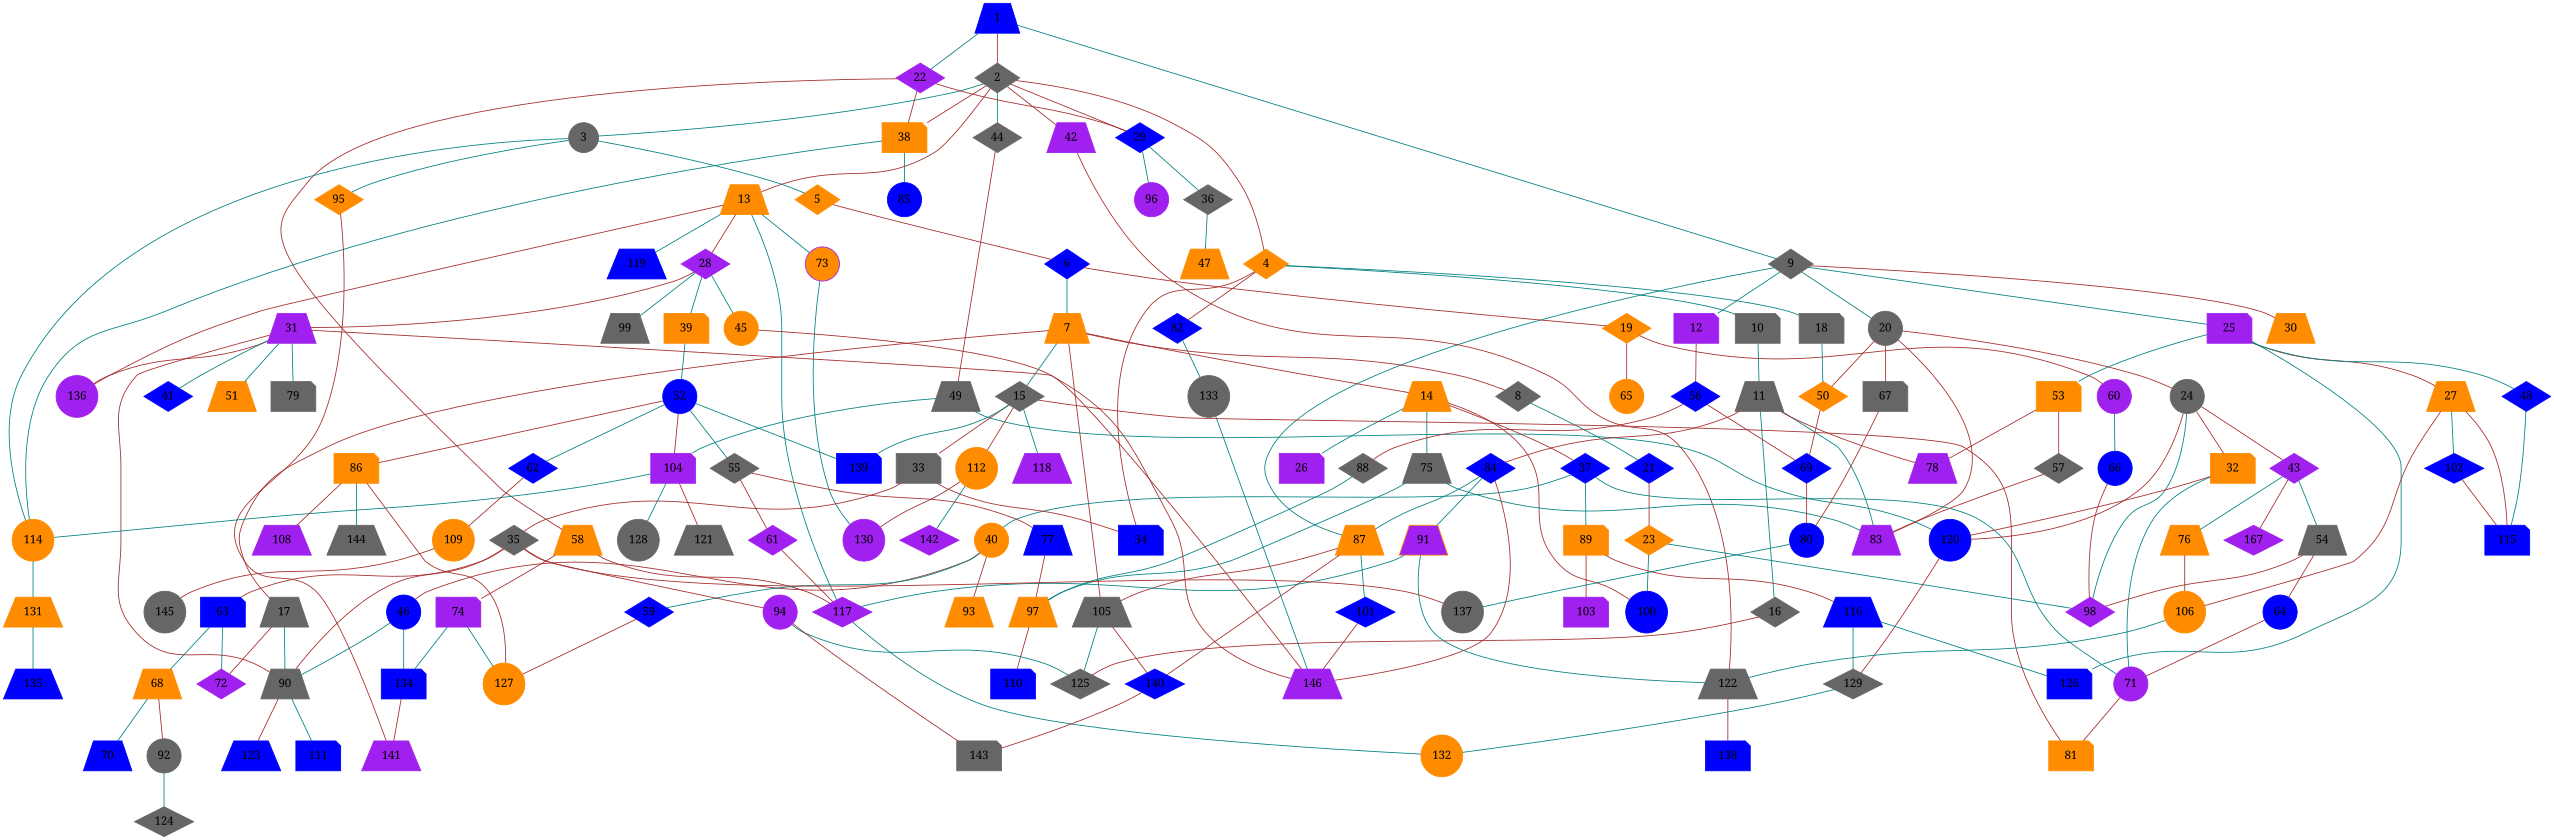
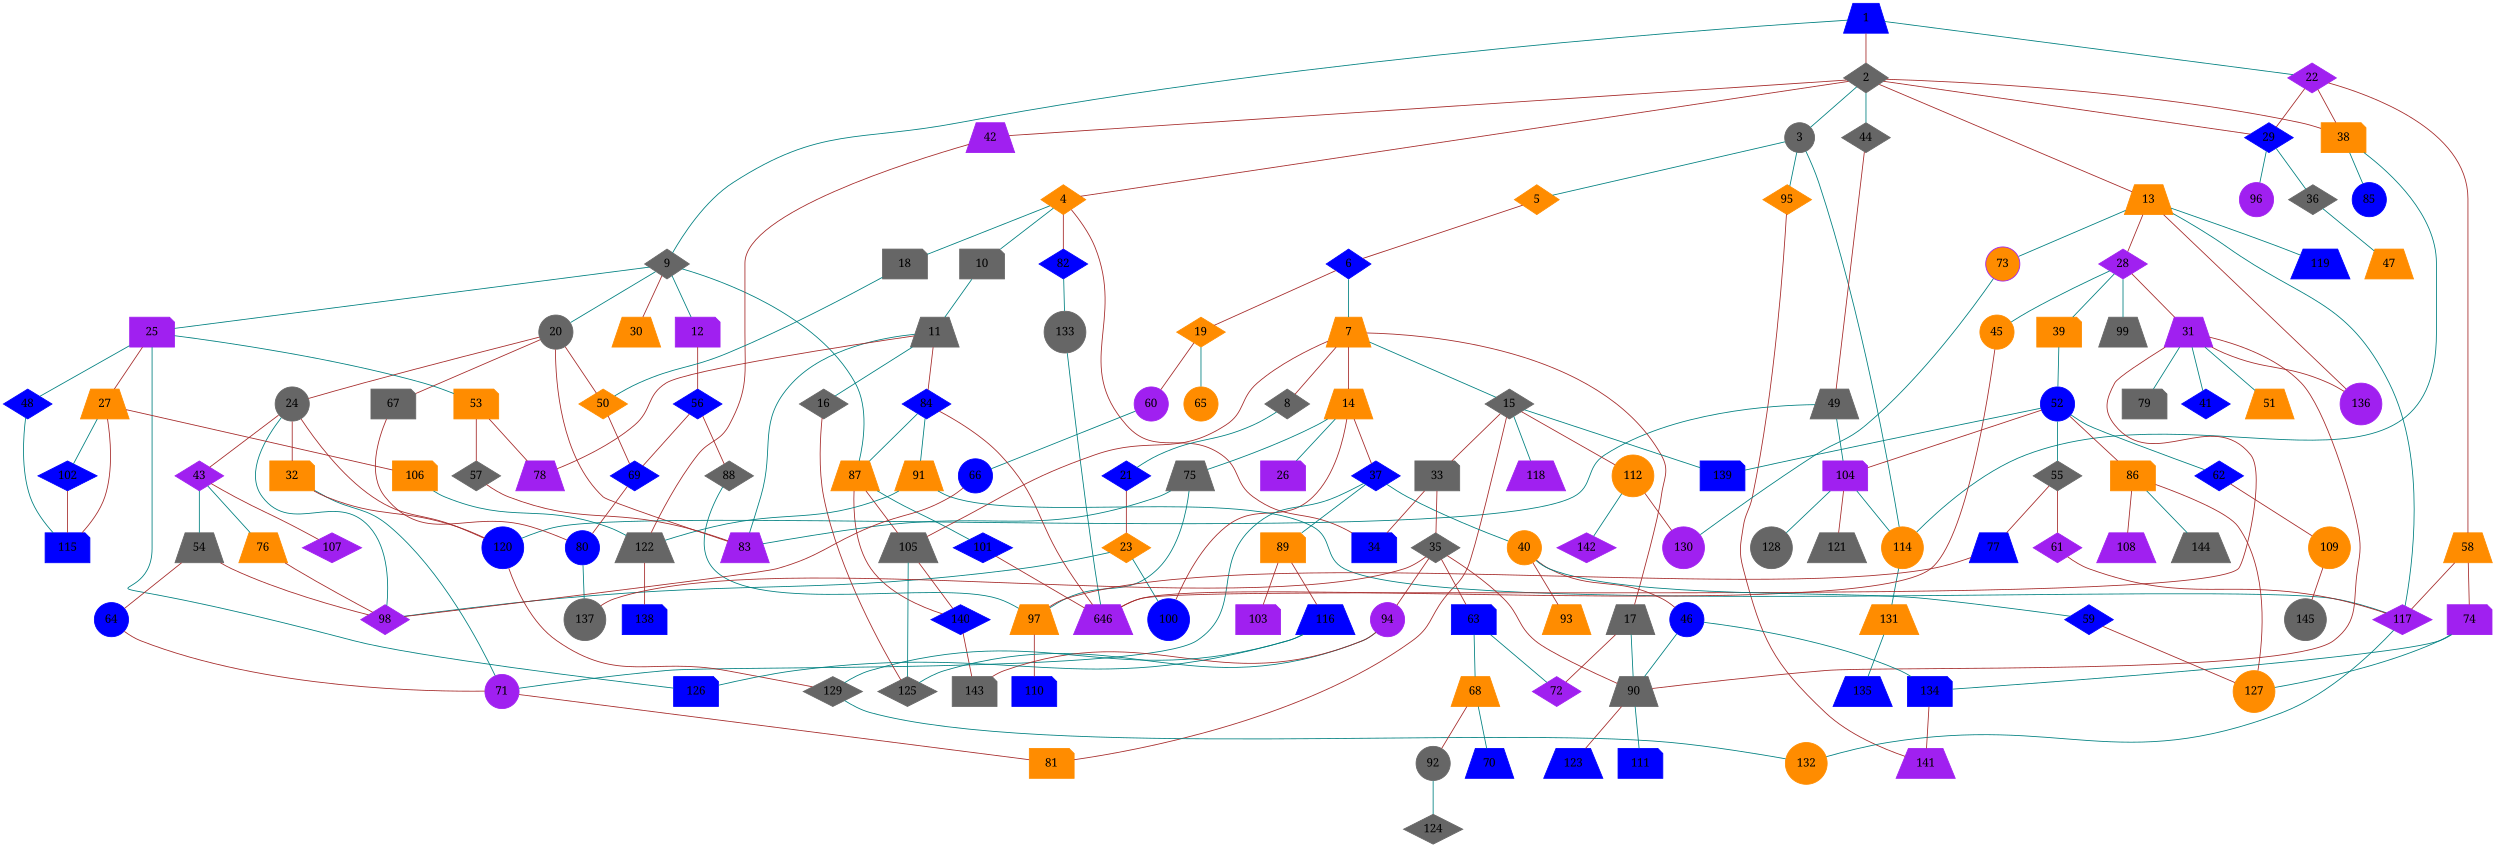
edge "19" -- "65": color brown -> teal
node "91": fillcolor purple -> darkorange
node "167": label "167" -> "107"
edge "76" -- "106": now "76" -- "98"
node "106": shape circle -> note
node "146": label "146" -> "646"
